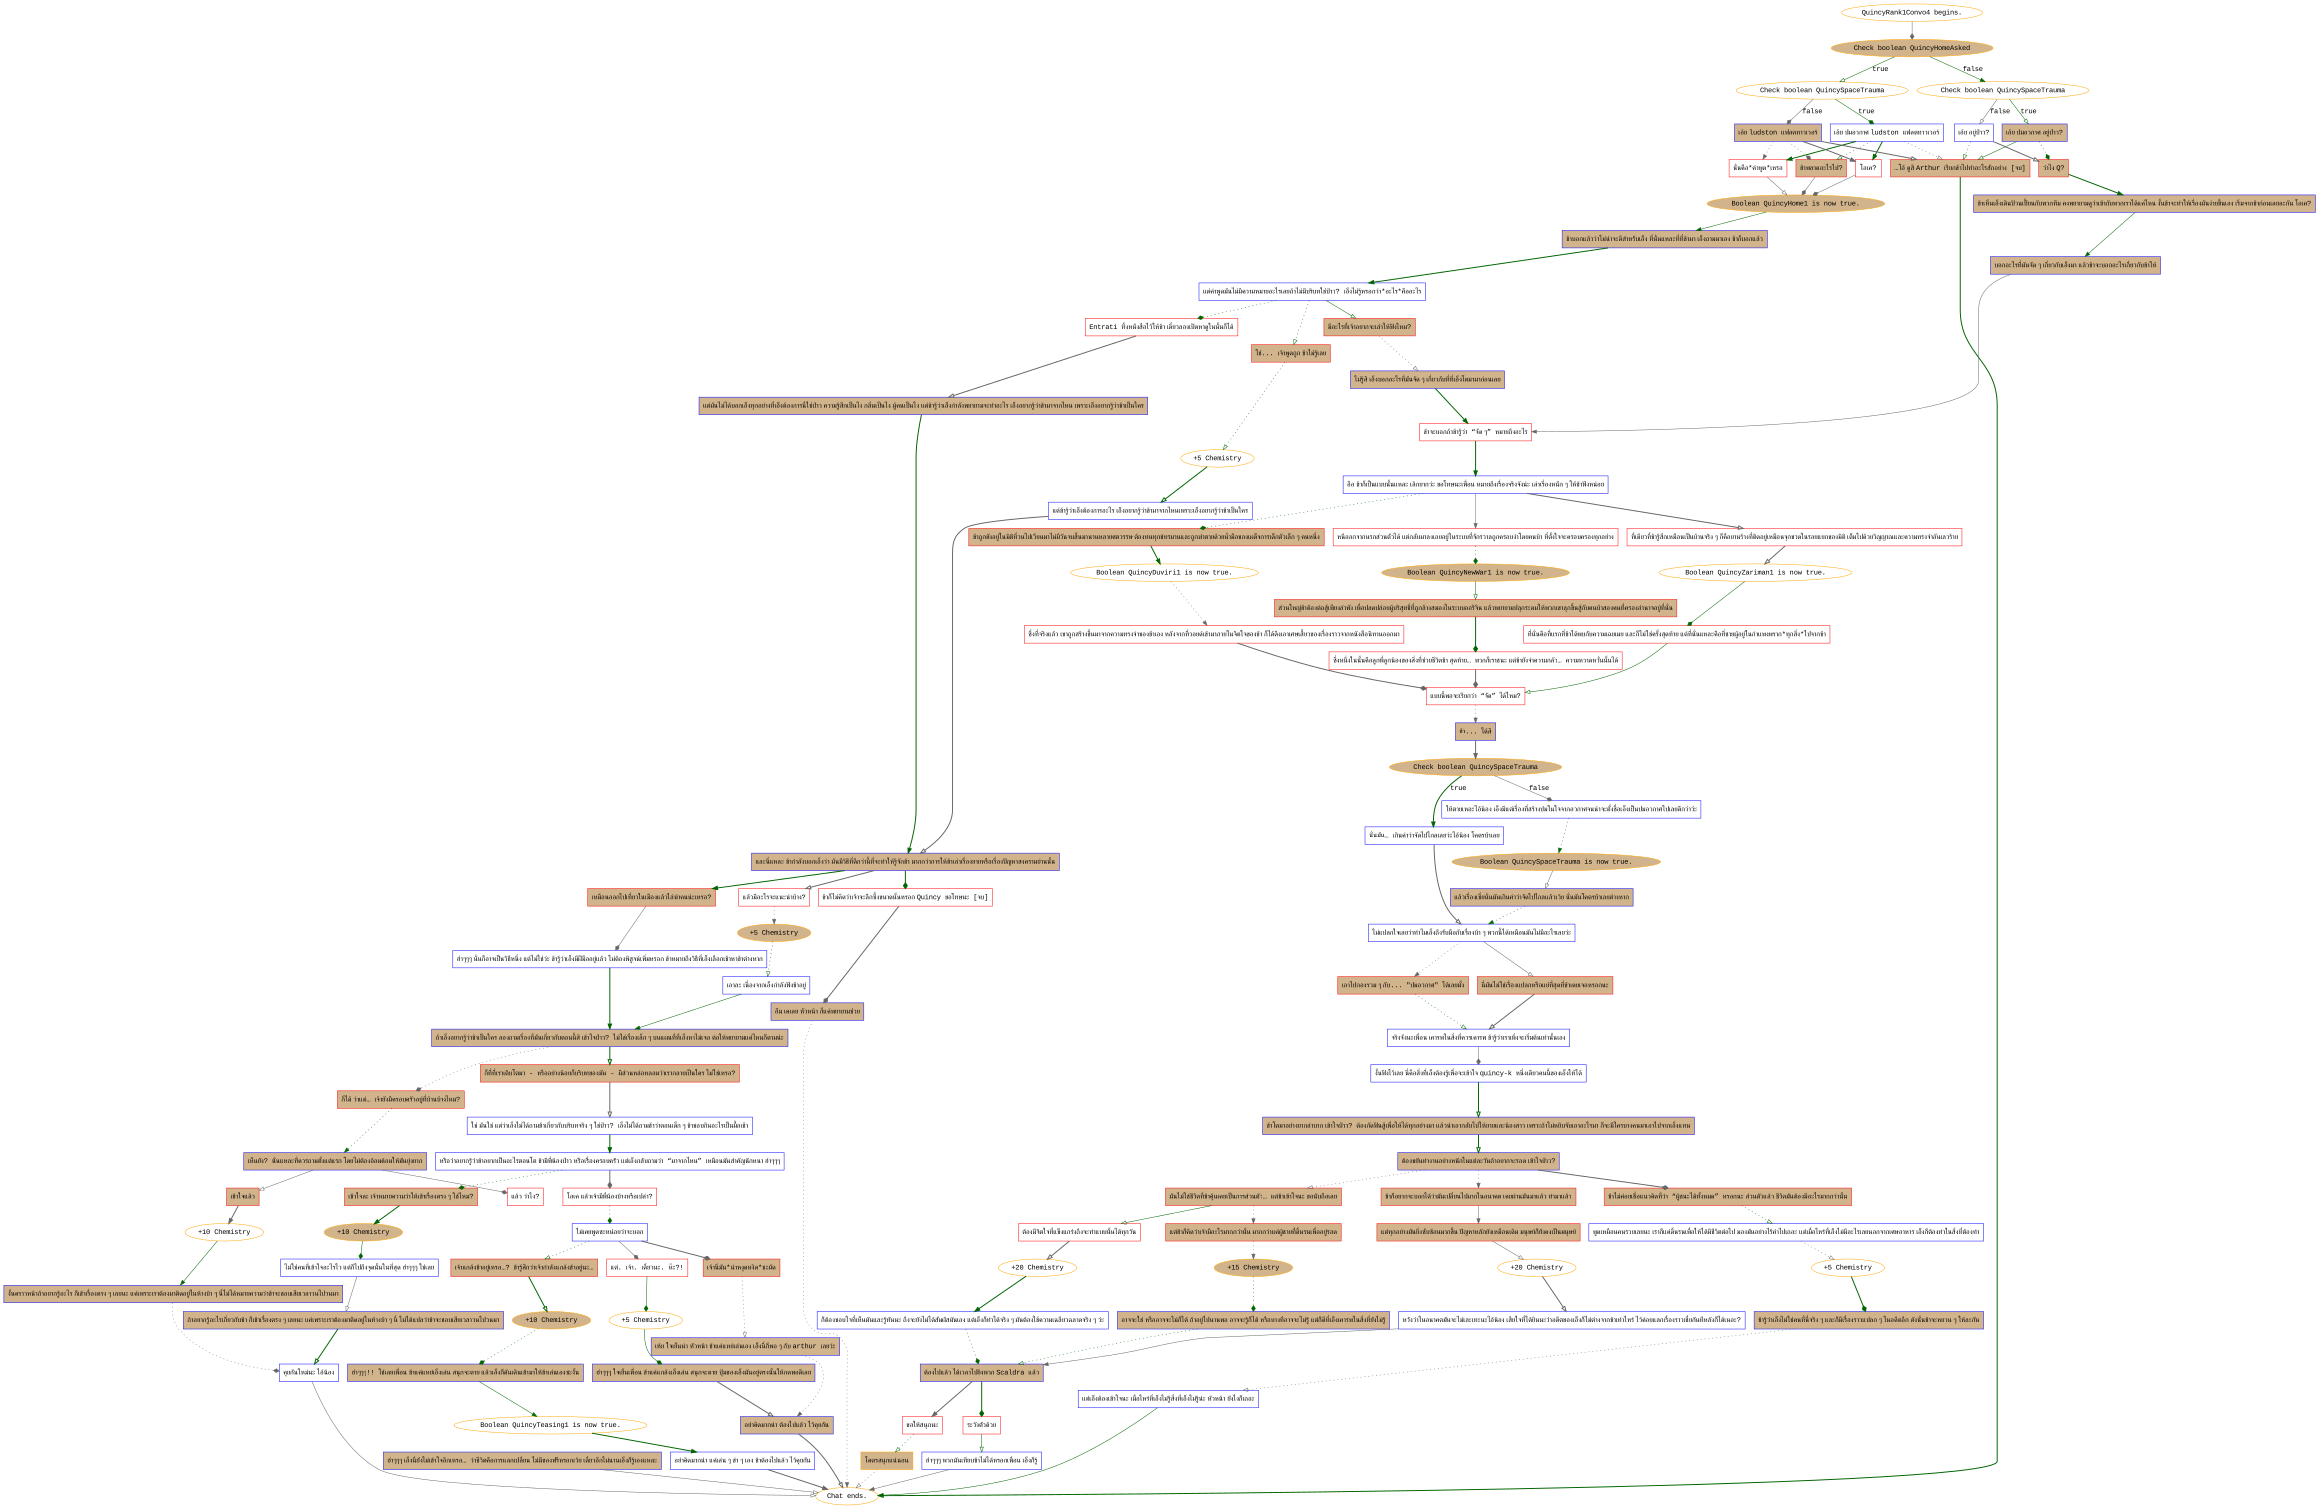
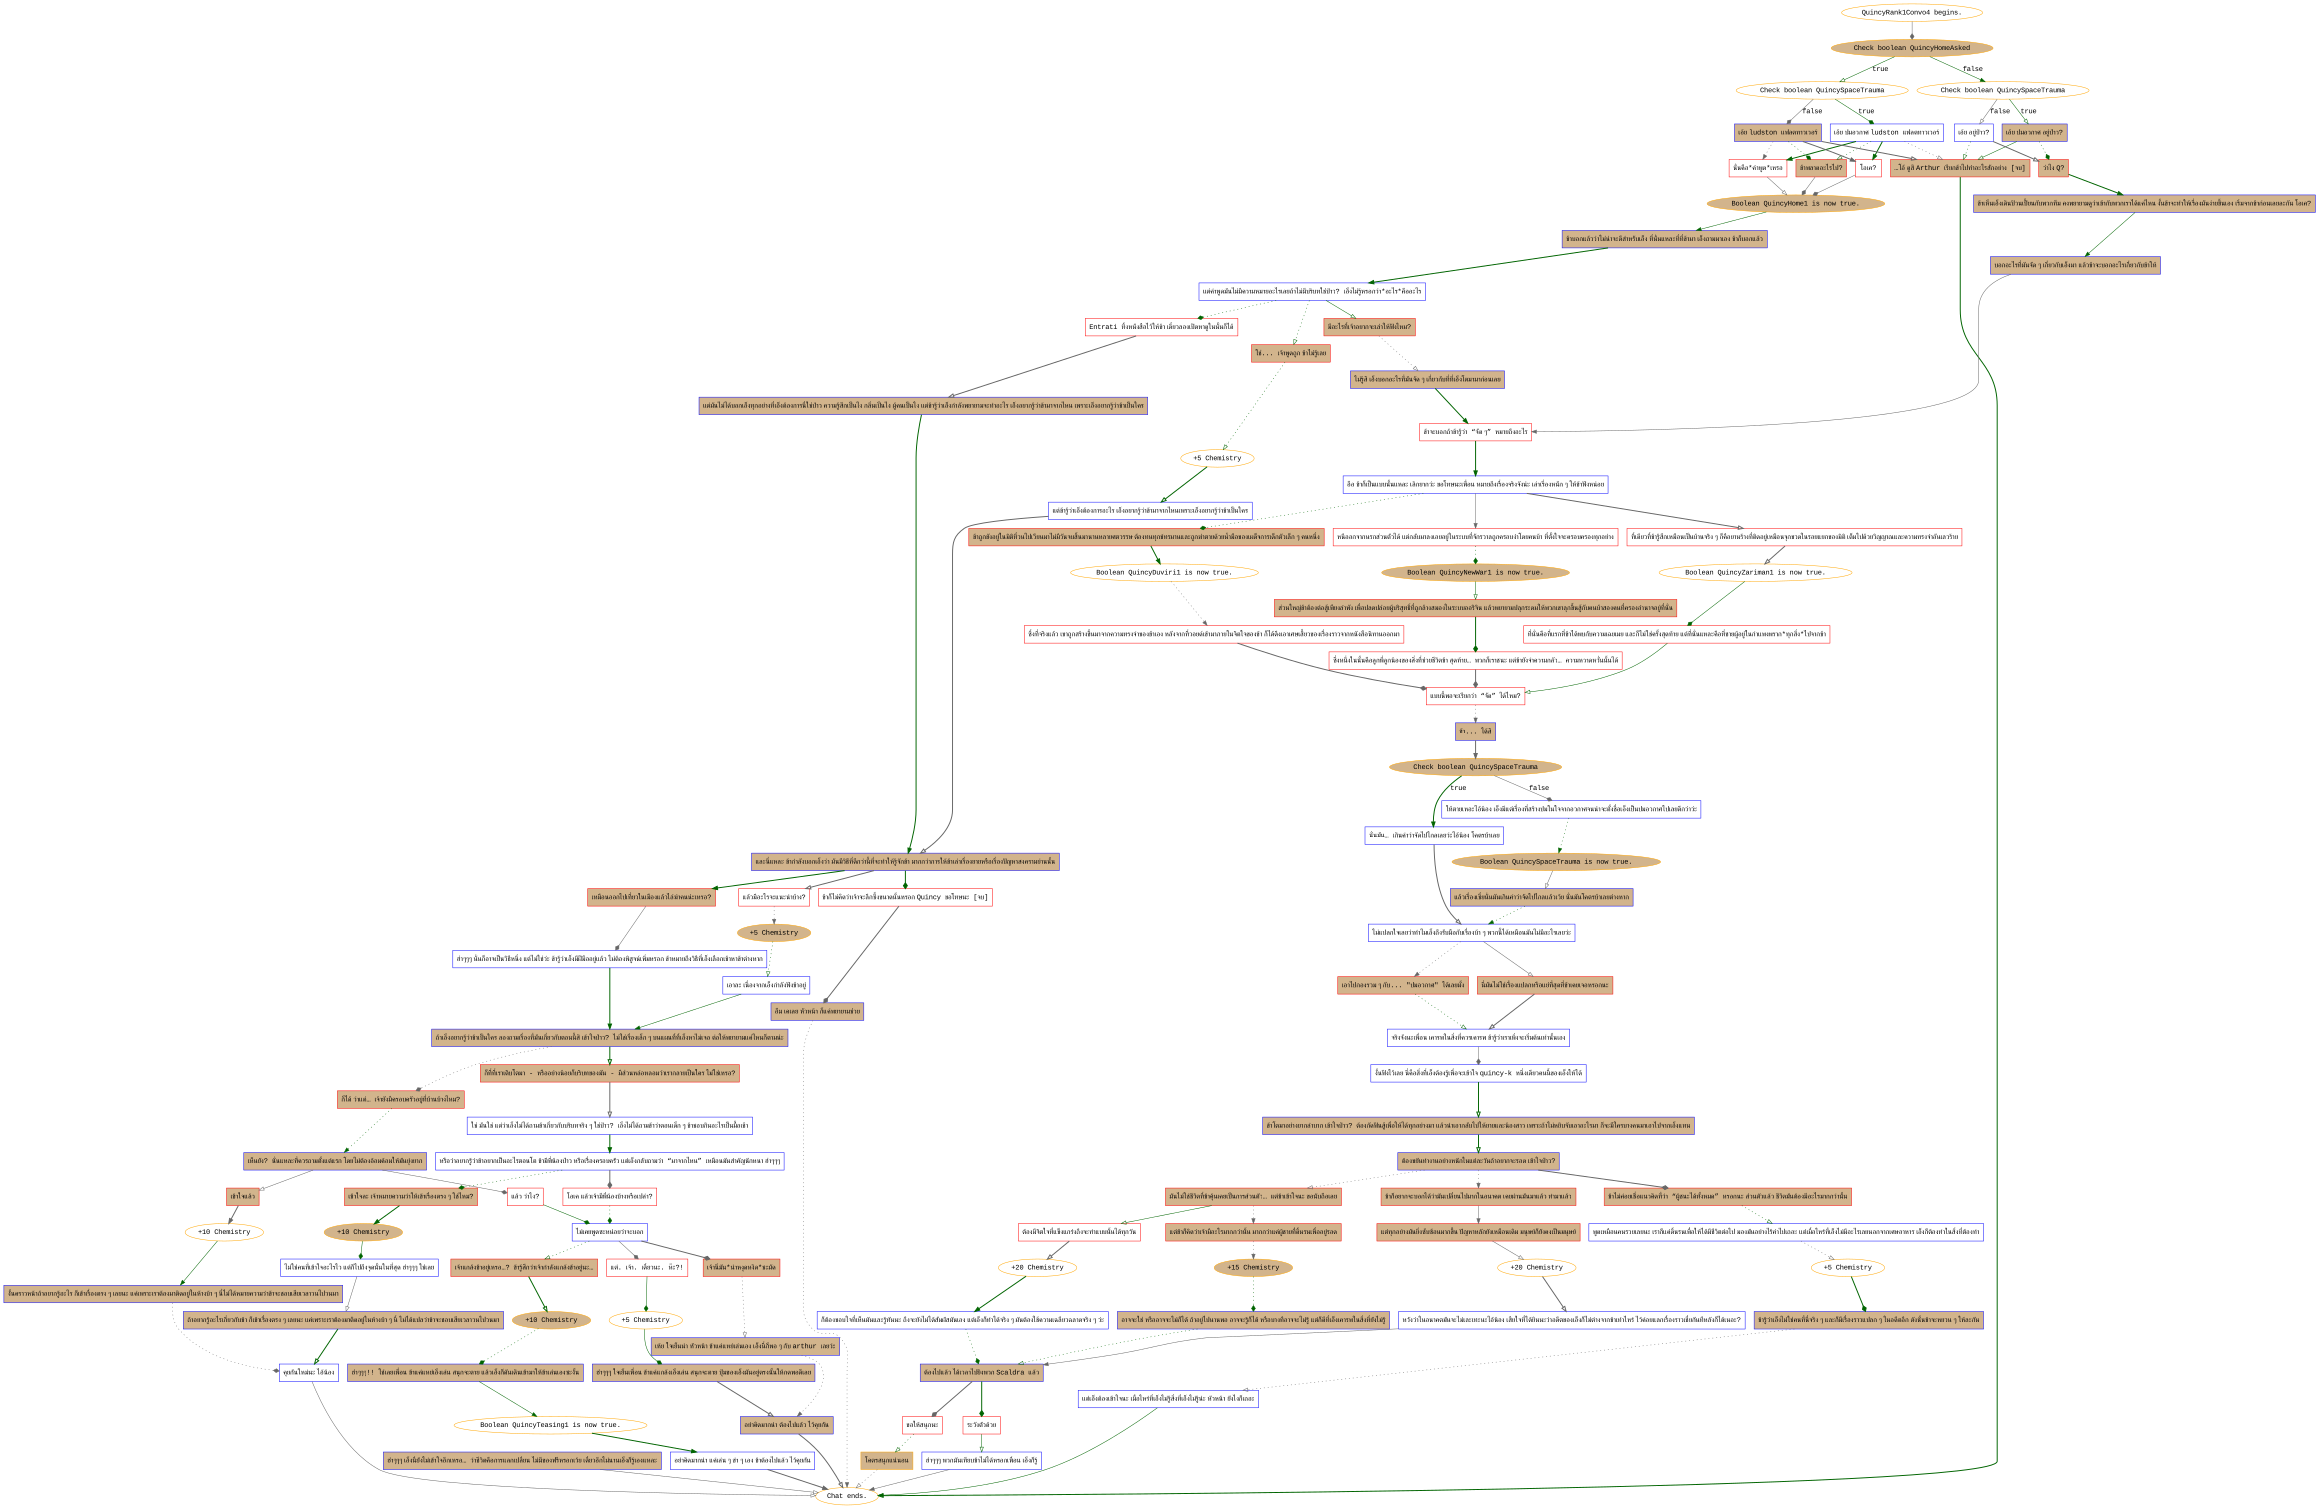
edge "เอ้ย ludston แฟลตทาวเวอร์" -> "ข้าพลาดอะไรไป?": color gray40 -> darkgreen
edge "แล้ว ว่าไง?" -> "ไม่เคยพูดซะหน่อยว่าจะบอก": added
edge "ต้องไปแล้ว ได้เวลาไปยิงพวก Scaldra แล้ว" -> "ขอให้สนุกนะ": arrowhead normal -> diamond
